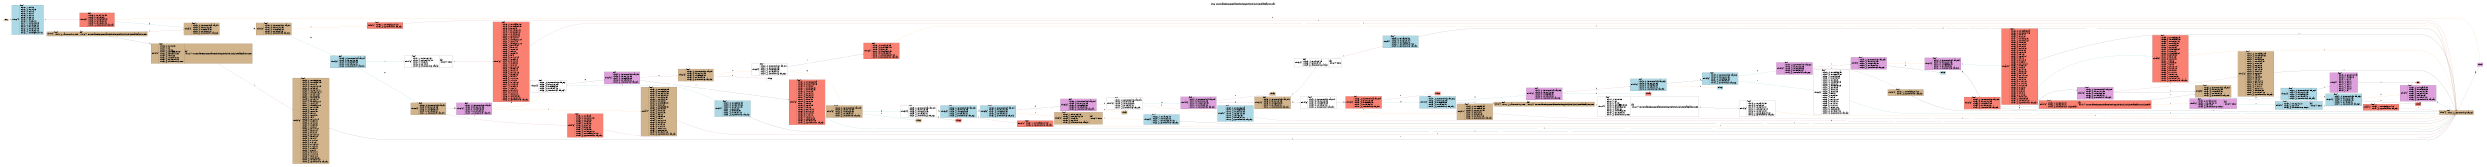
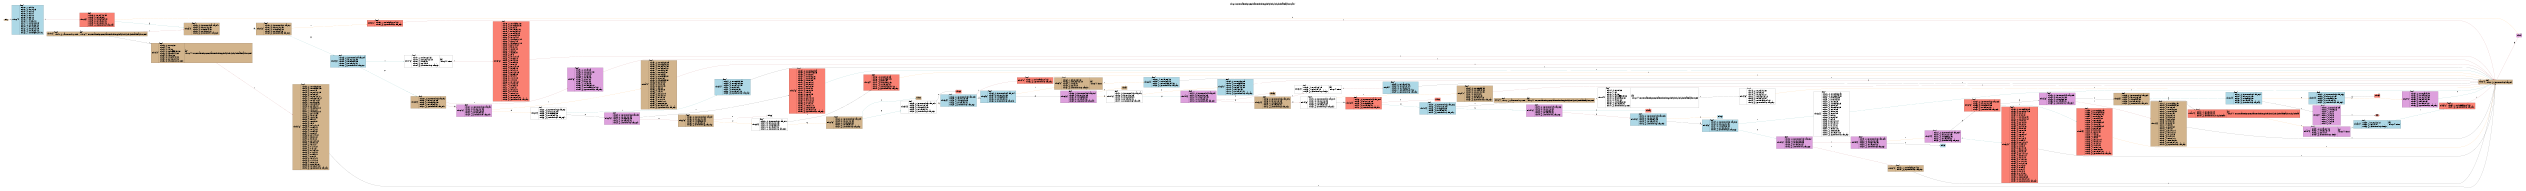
edge "0x401a12 [13]" -> "0x40155f [25]": reversed
node "0x4019f1 [33]": fillcolor salmon -> plum
